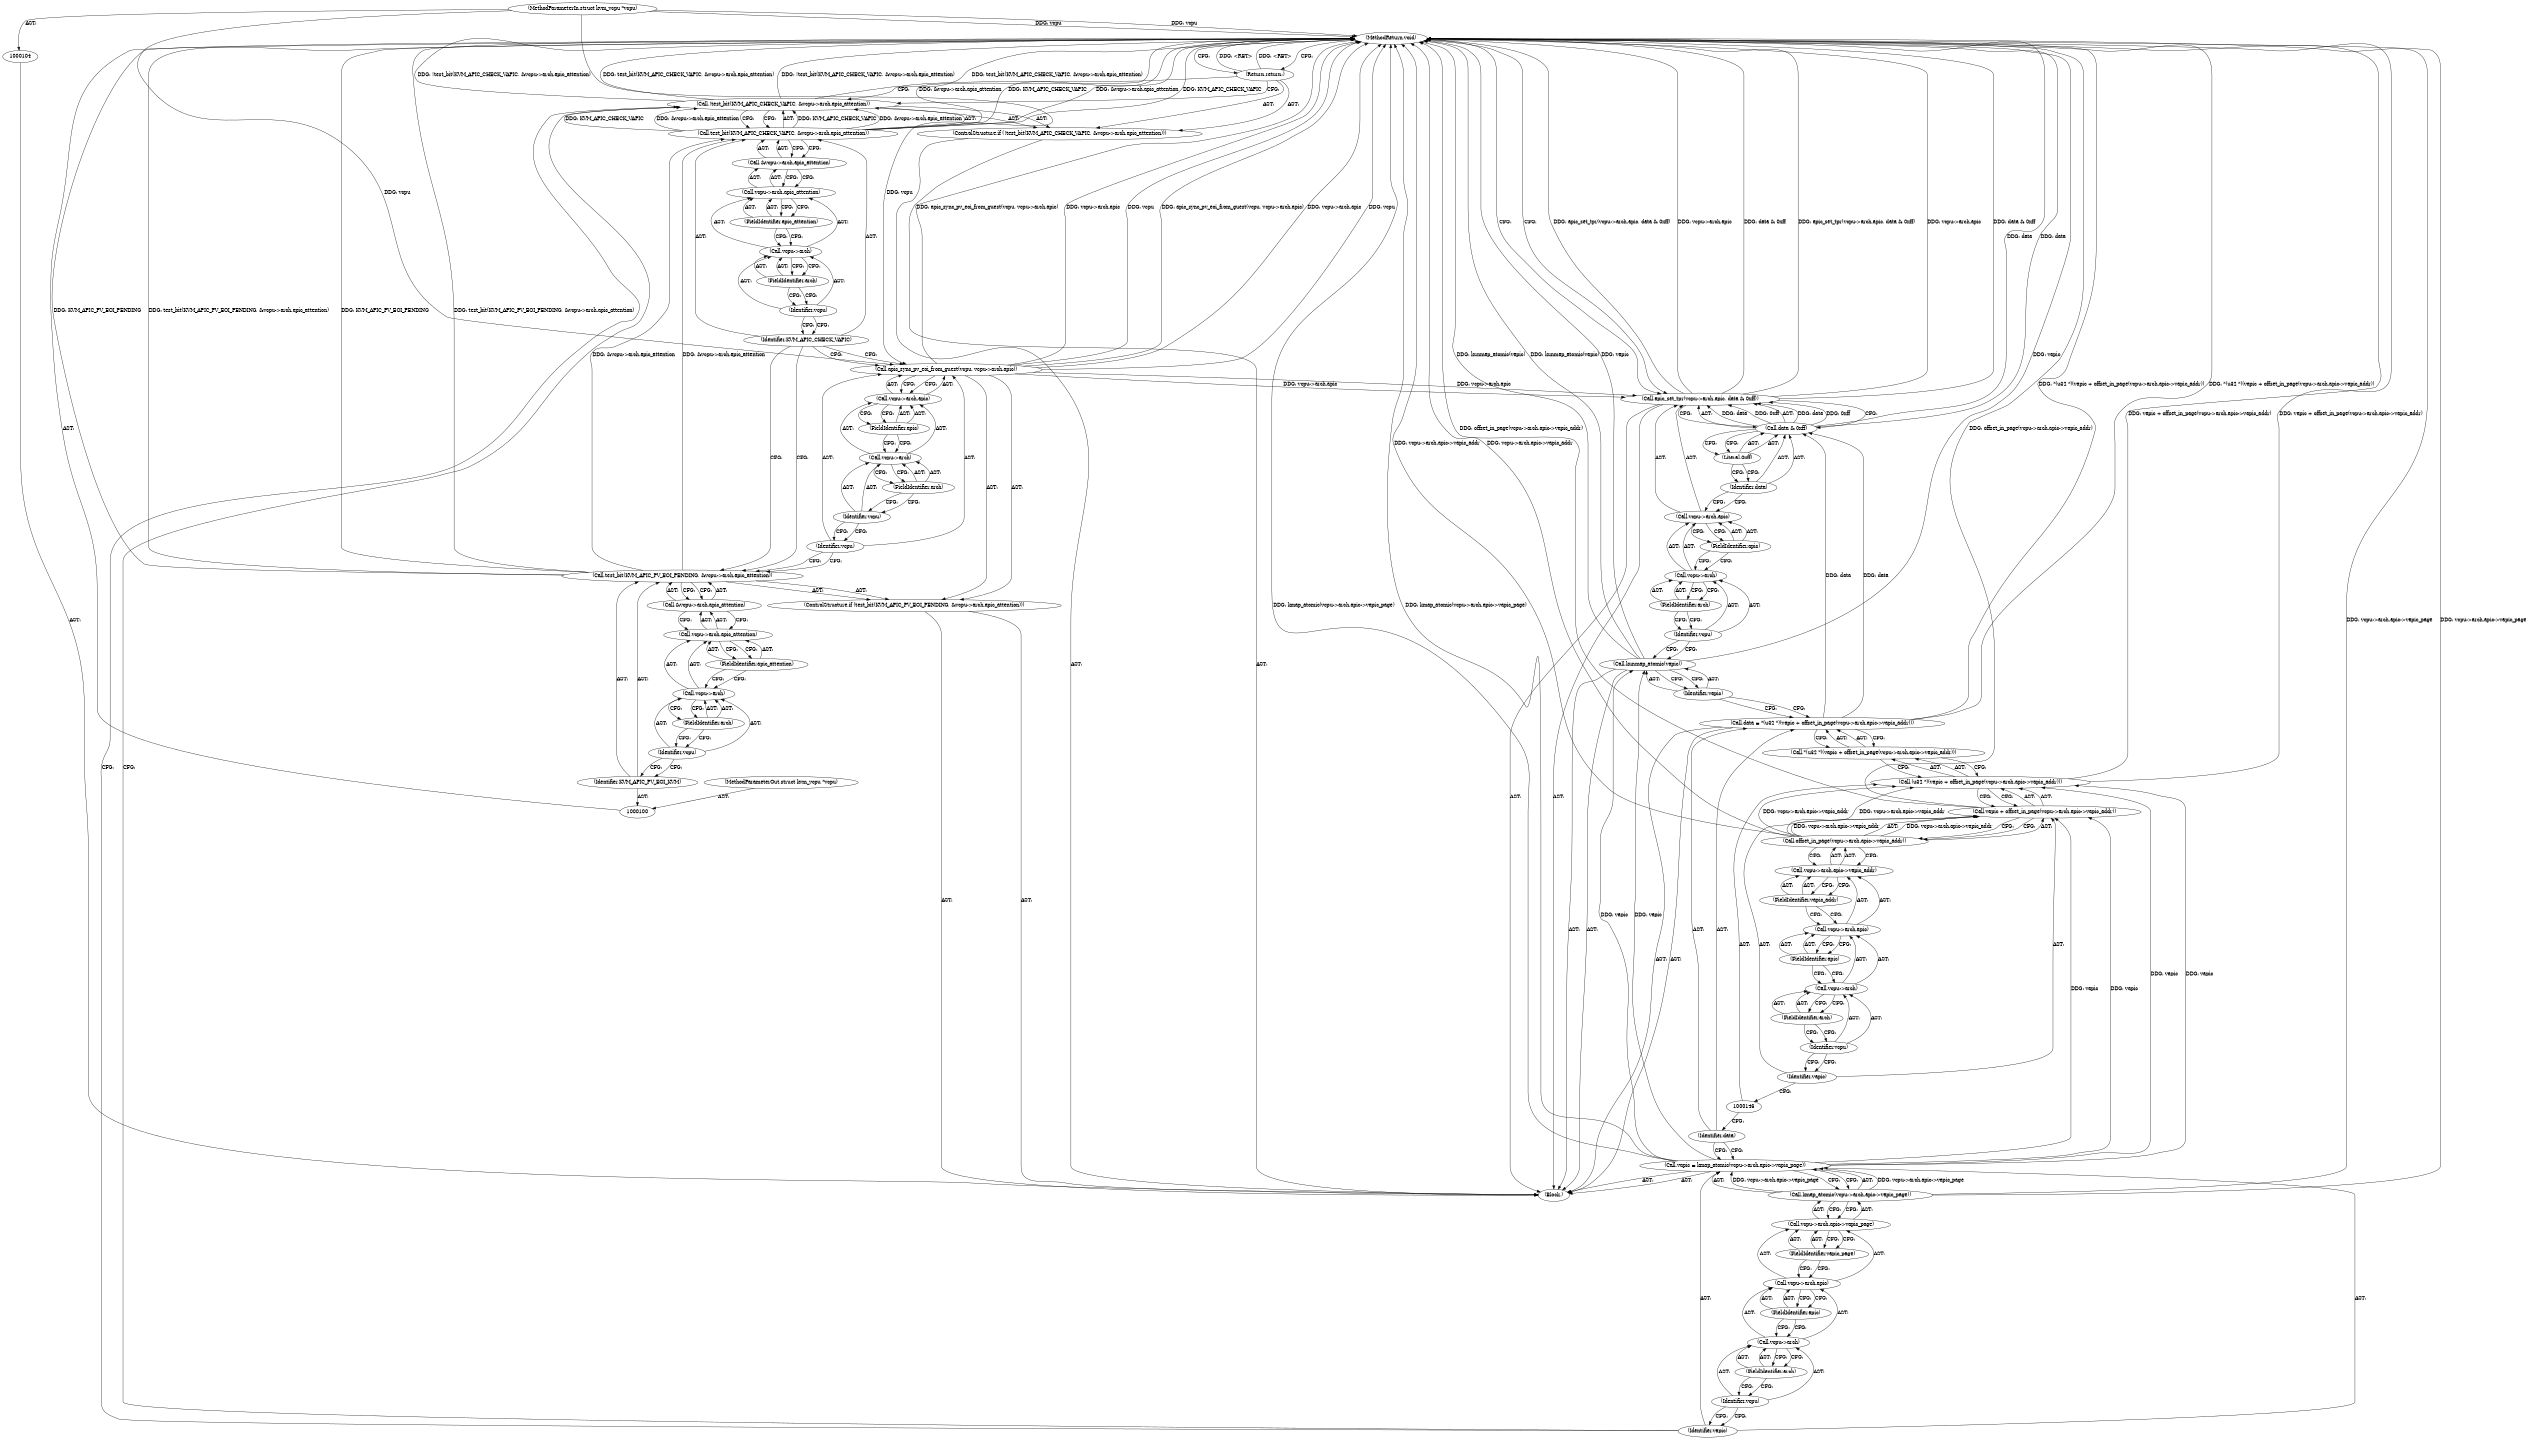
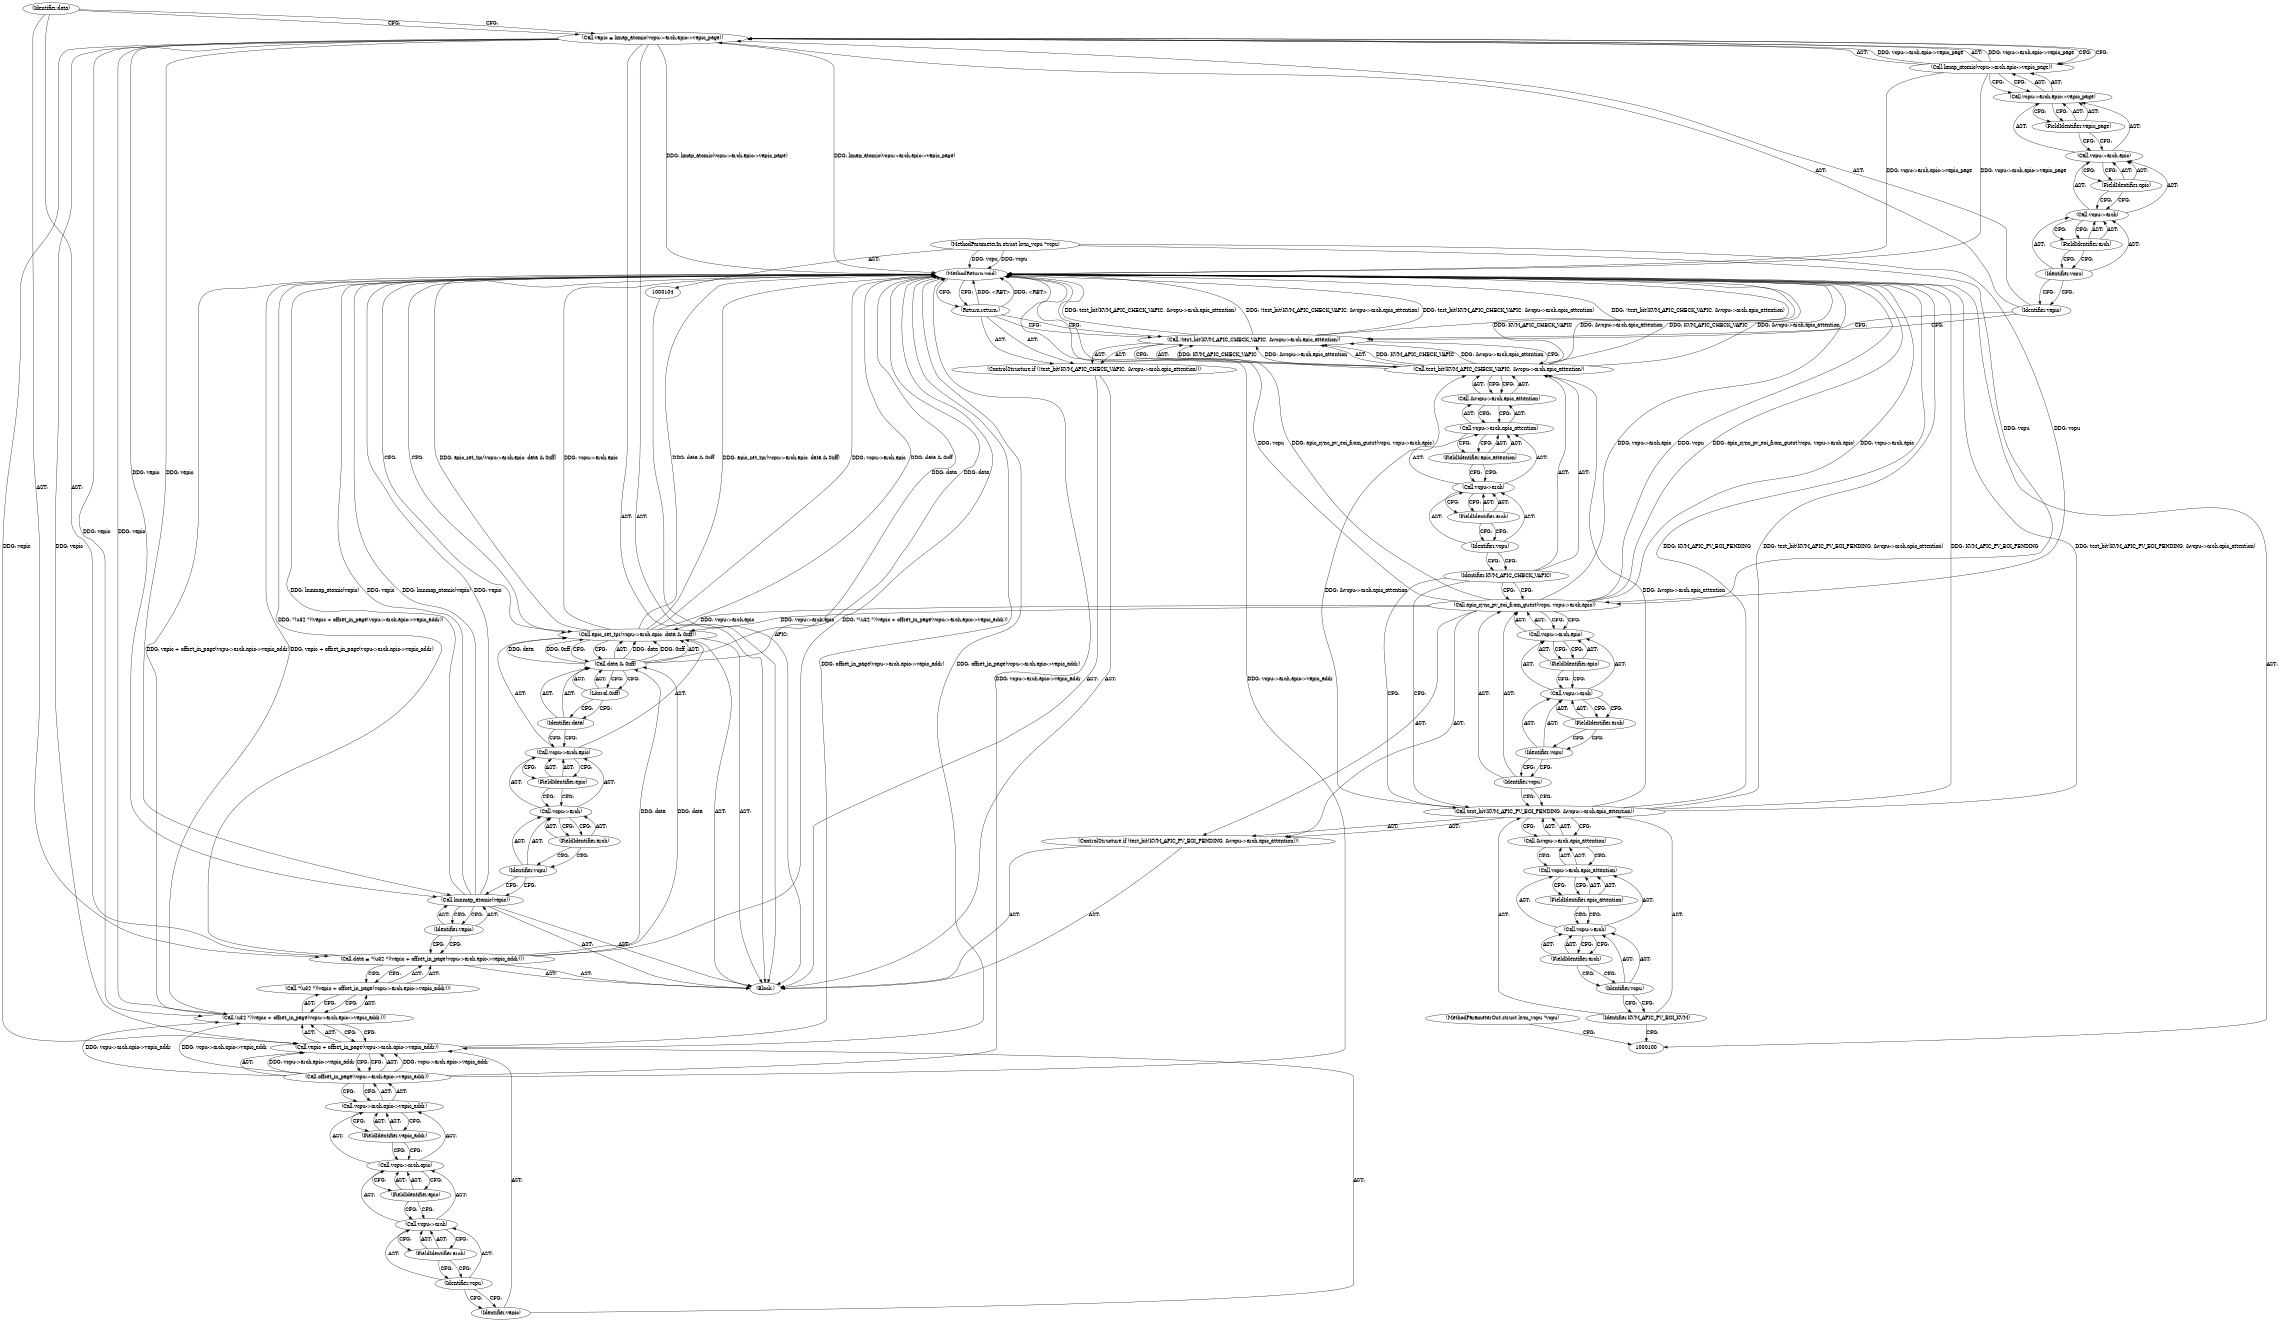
edge "1000100" -> "(MethodReturn,void)": reversed
edge "1000104" -> "(Block,)": label "AST: " -> "APIC: "
edge "(Identifier,KVM_APIC_PV_EOI_KVM)" -> "1000100": label "AST: " -> "CFG: "
edge "(MethodParameterOut,struct kvm_vcpu *vcpu)" -> "1000100": label "AST: " -> "CFG: "
node "1000146": removed
